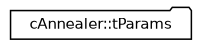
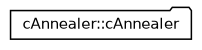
node "cAnnealer::tParams": label "cAnnealer::tParams" -> "cAnnealer::cAnnealer"
